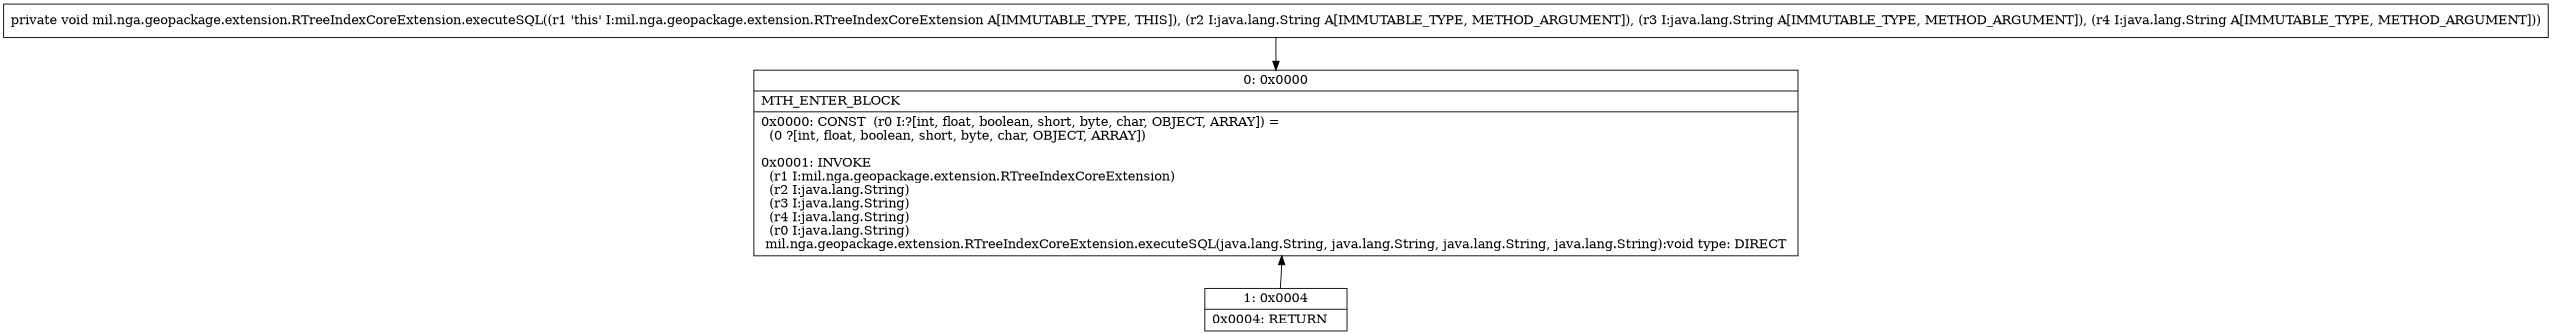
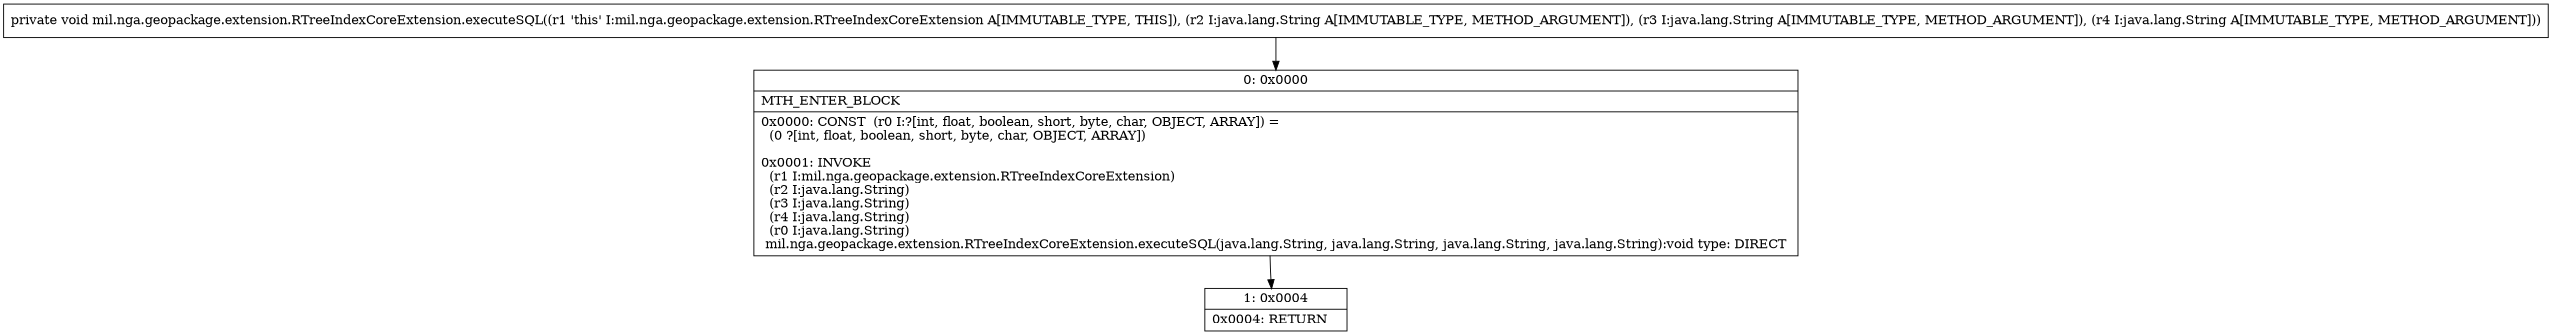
edge "1: 0x0004" -> "0: 0x0000": reversed
